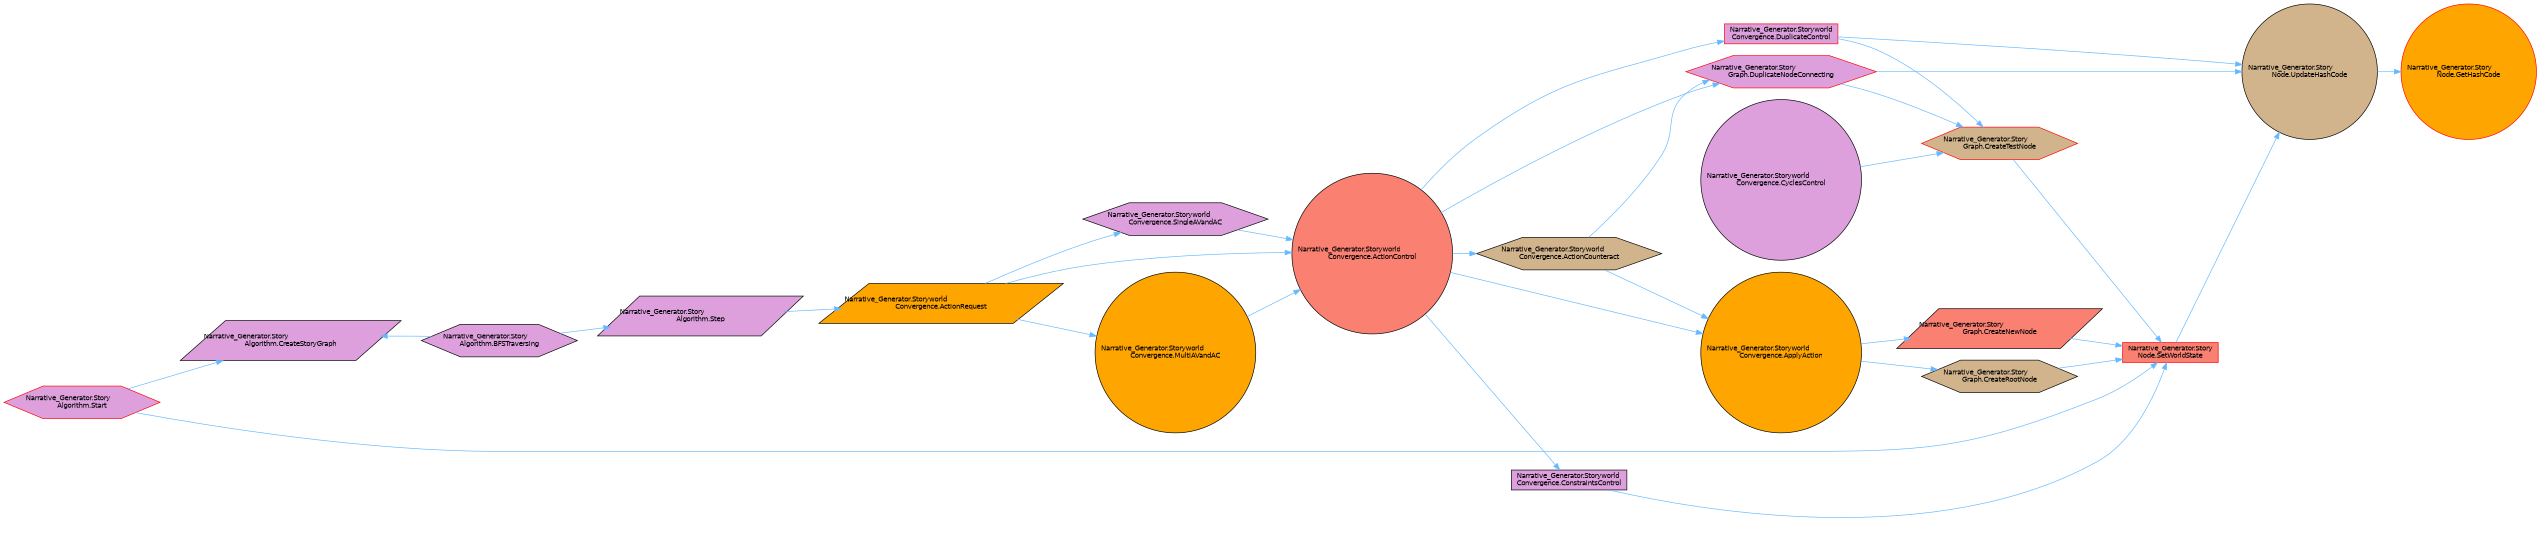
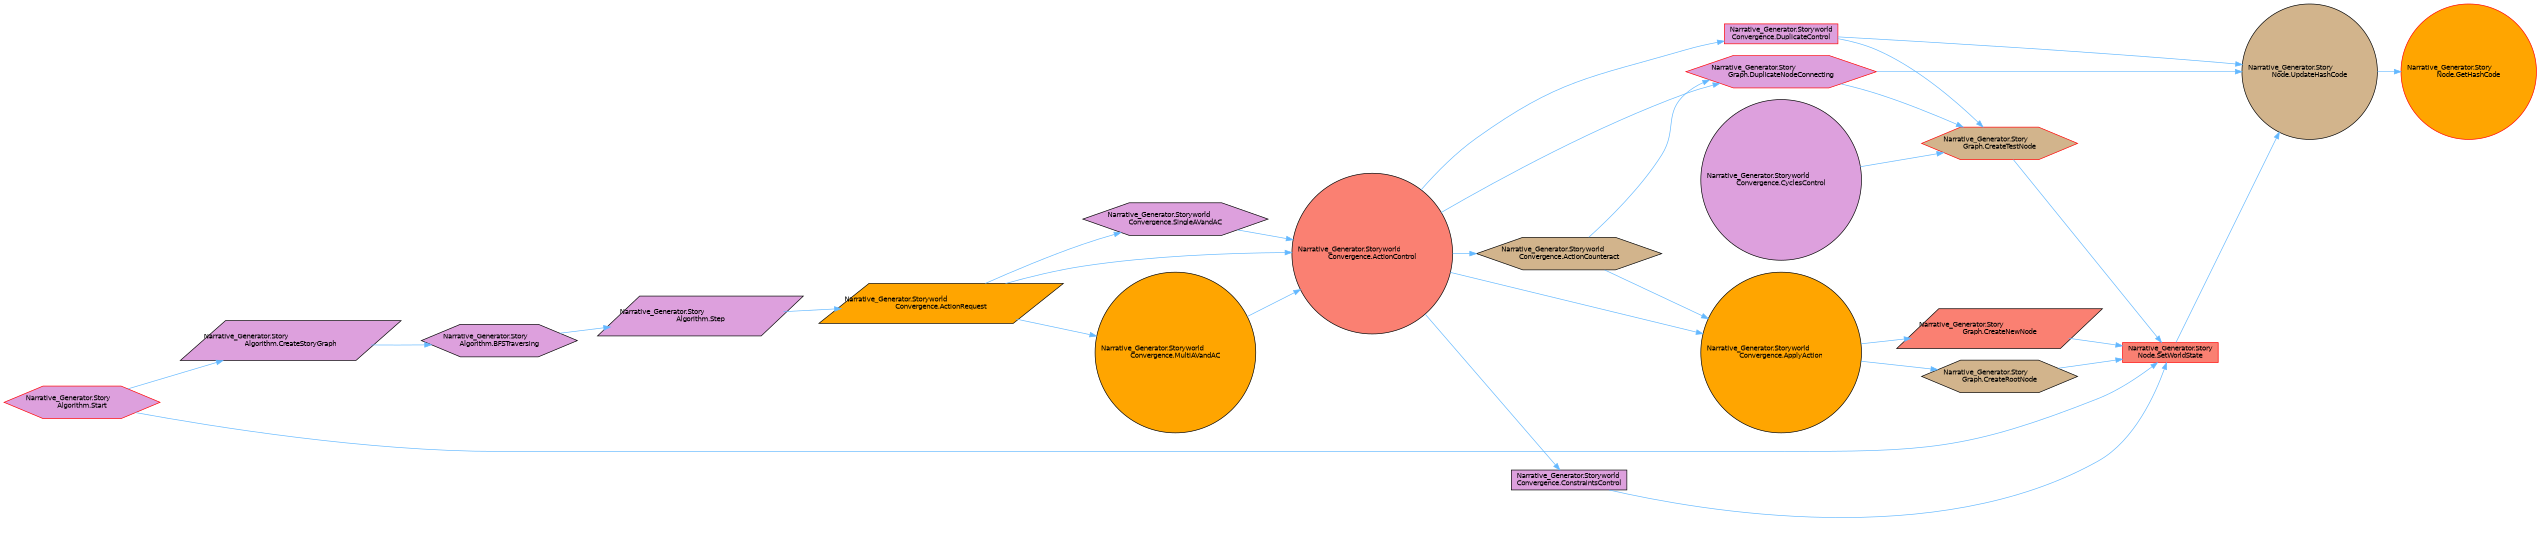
edge "Narrative_Generator.Story Algorithm.BFSTraversing" -> "Narrative_Generator.Story Algorithm.CreateStoryGraph": reversed
